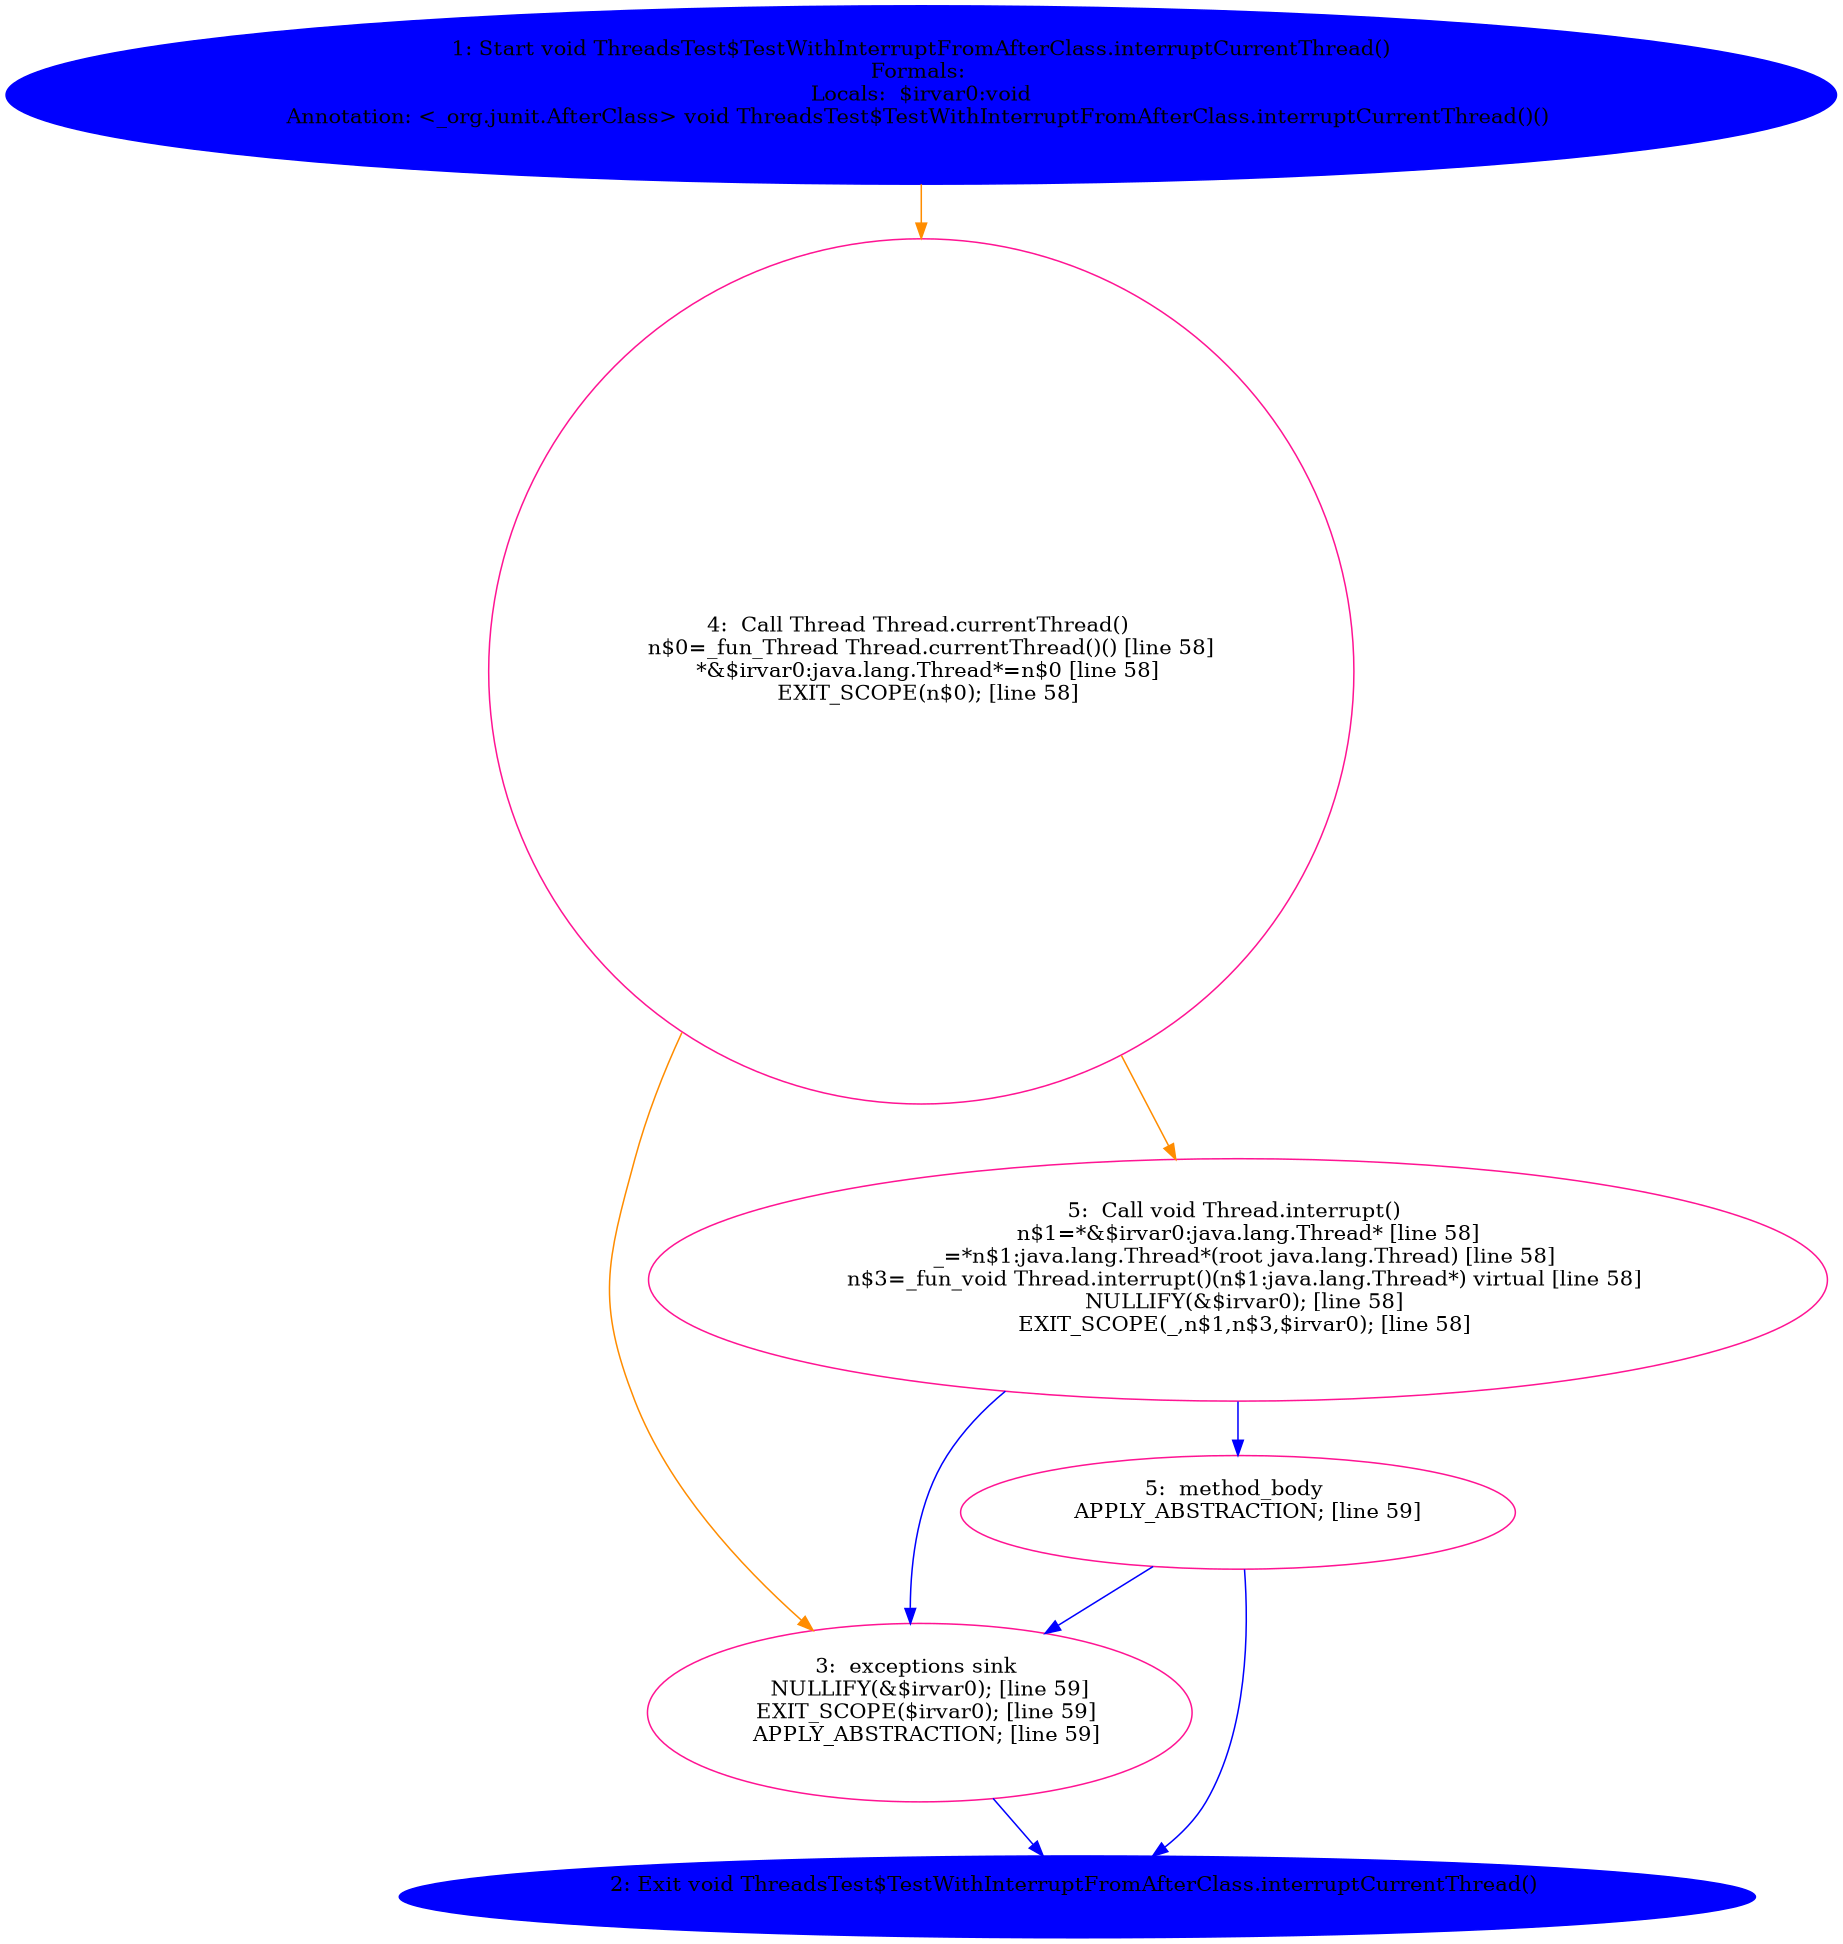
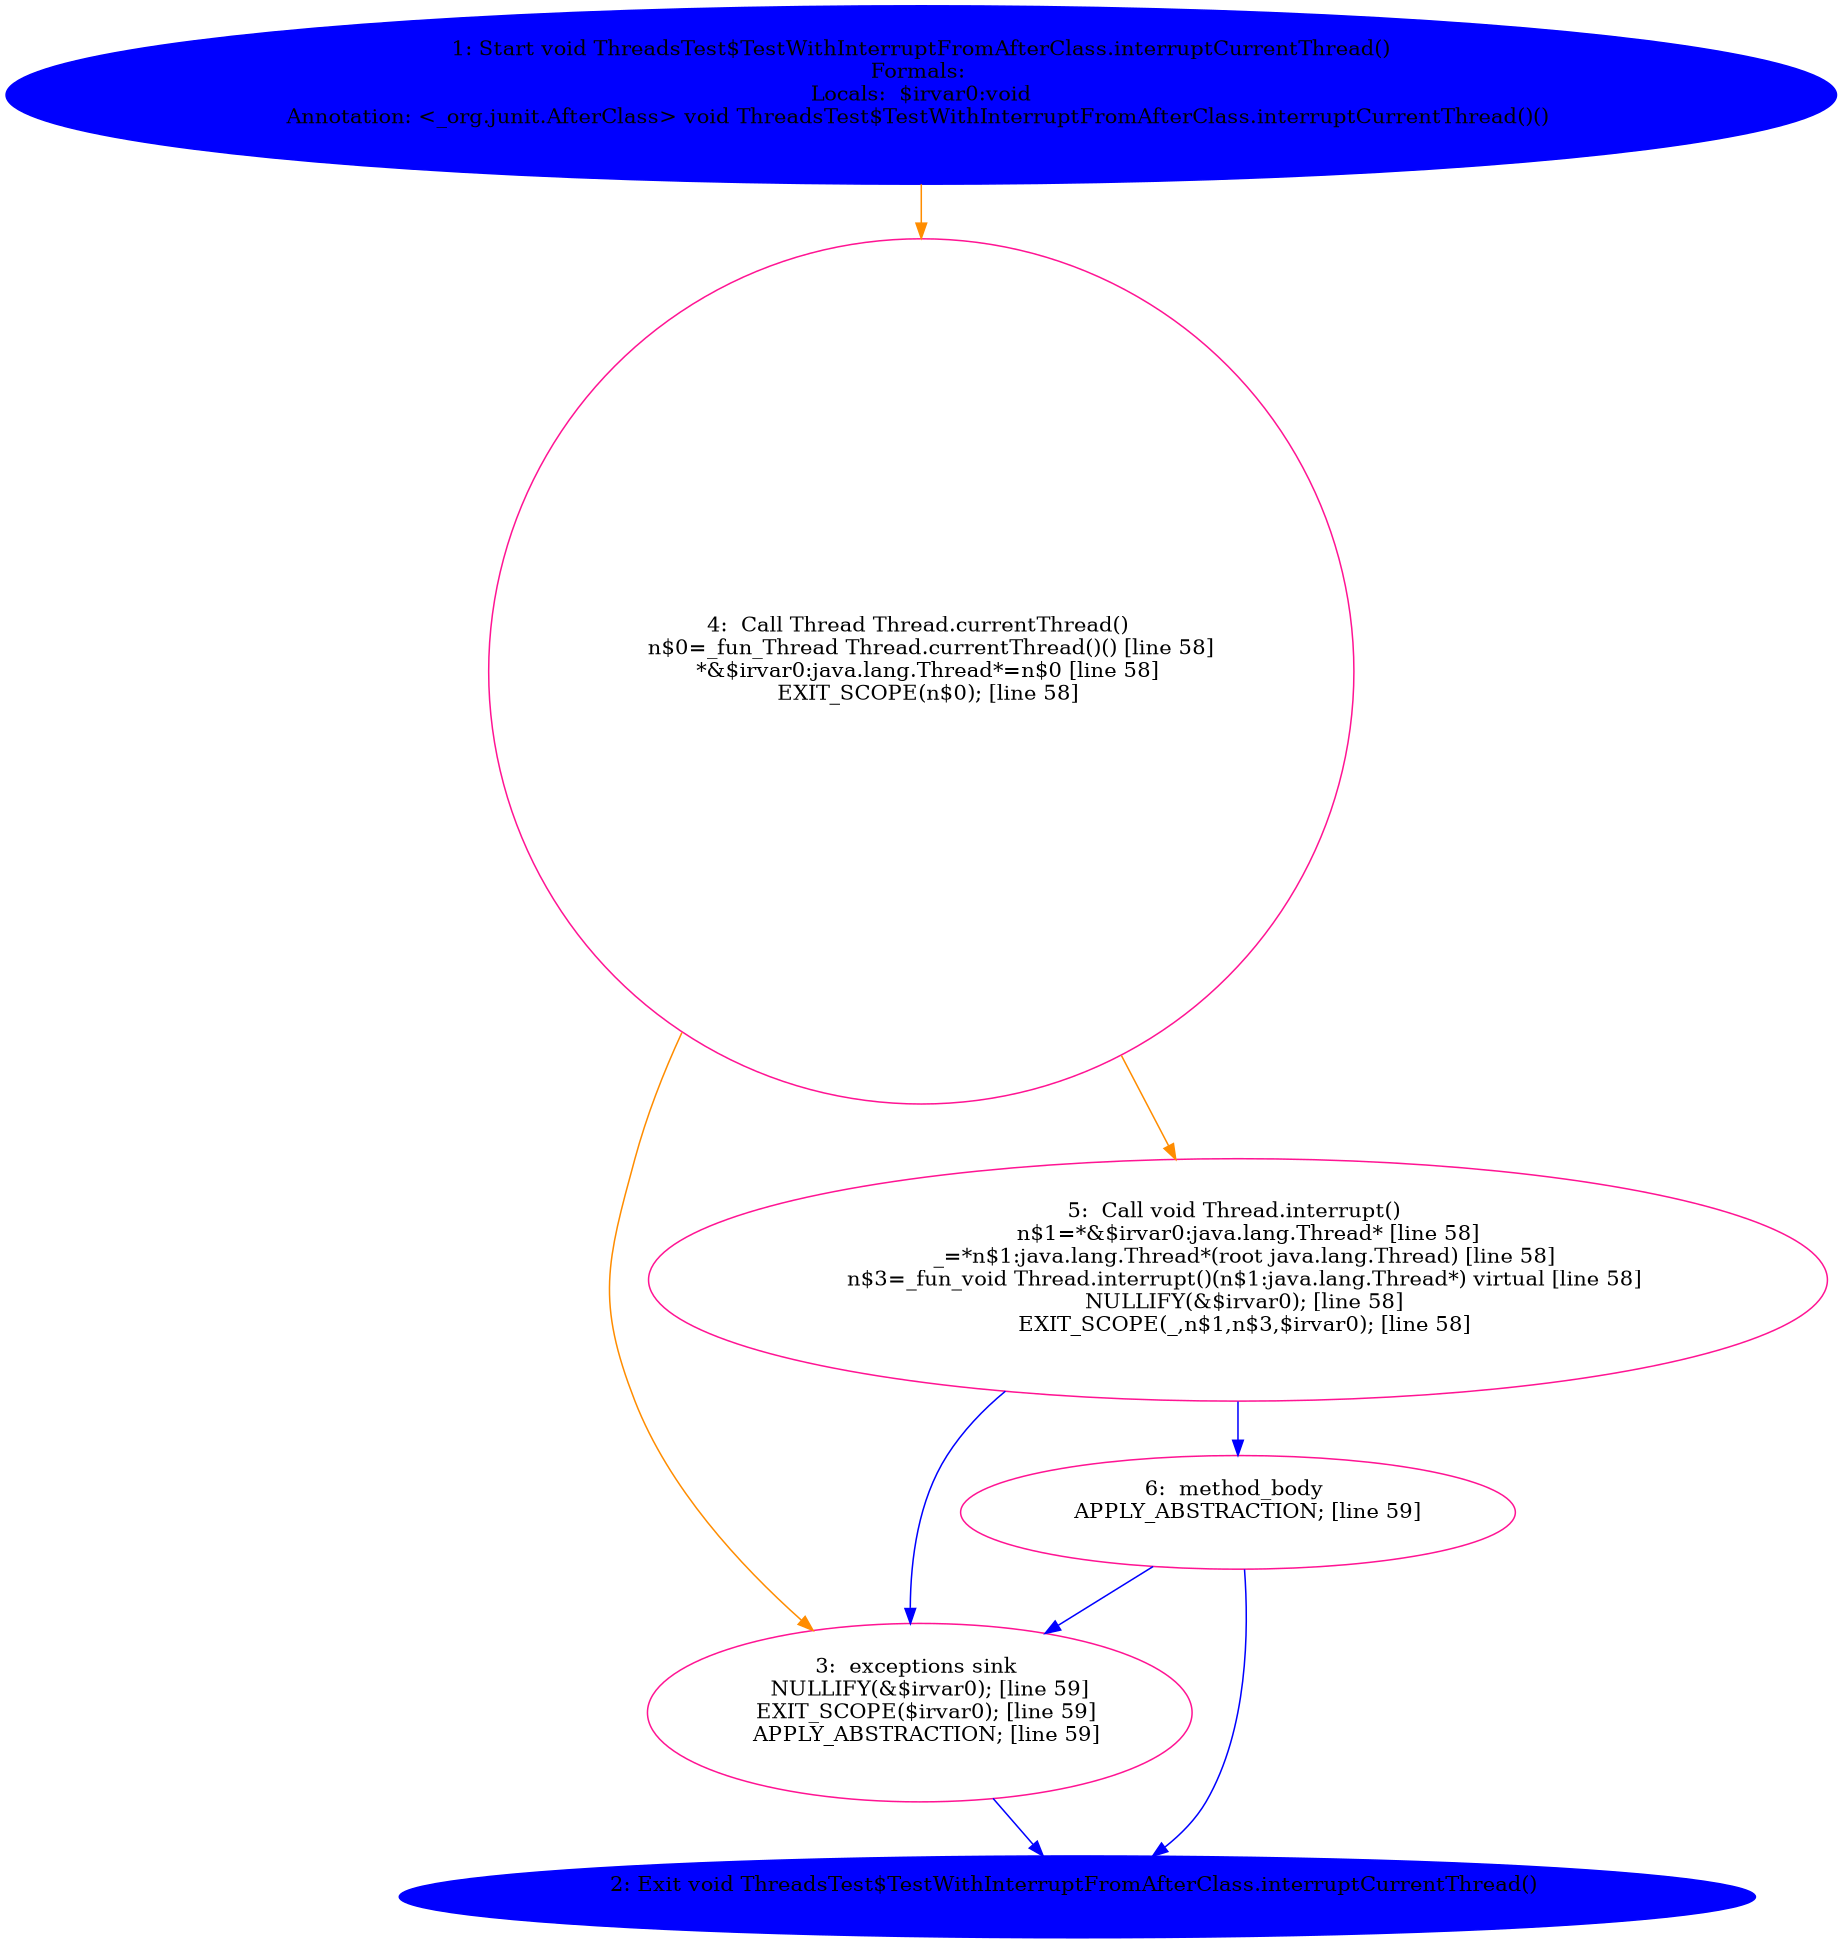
node "5:  method_body APPLY_ABSTRACTION; [line 59]": label "5:  method_body APPLY_ABSTRACTION; [line 59]" -> "6:  method_body APPLY_ABSTRACTION; [line 59]"
